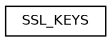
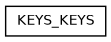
node "SSL_KEYS": label "SSL_KEYS" -> "KEYS_KEYS"
